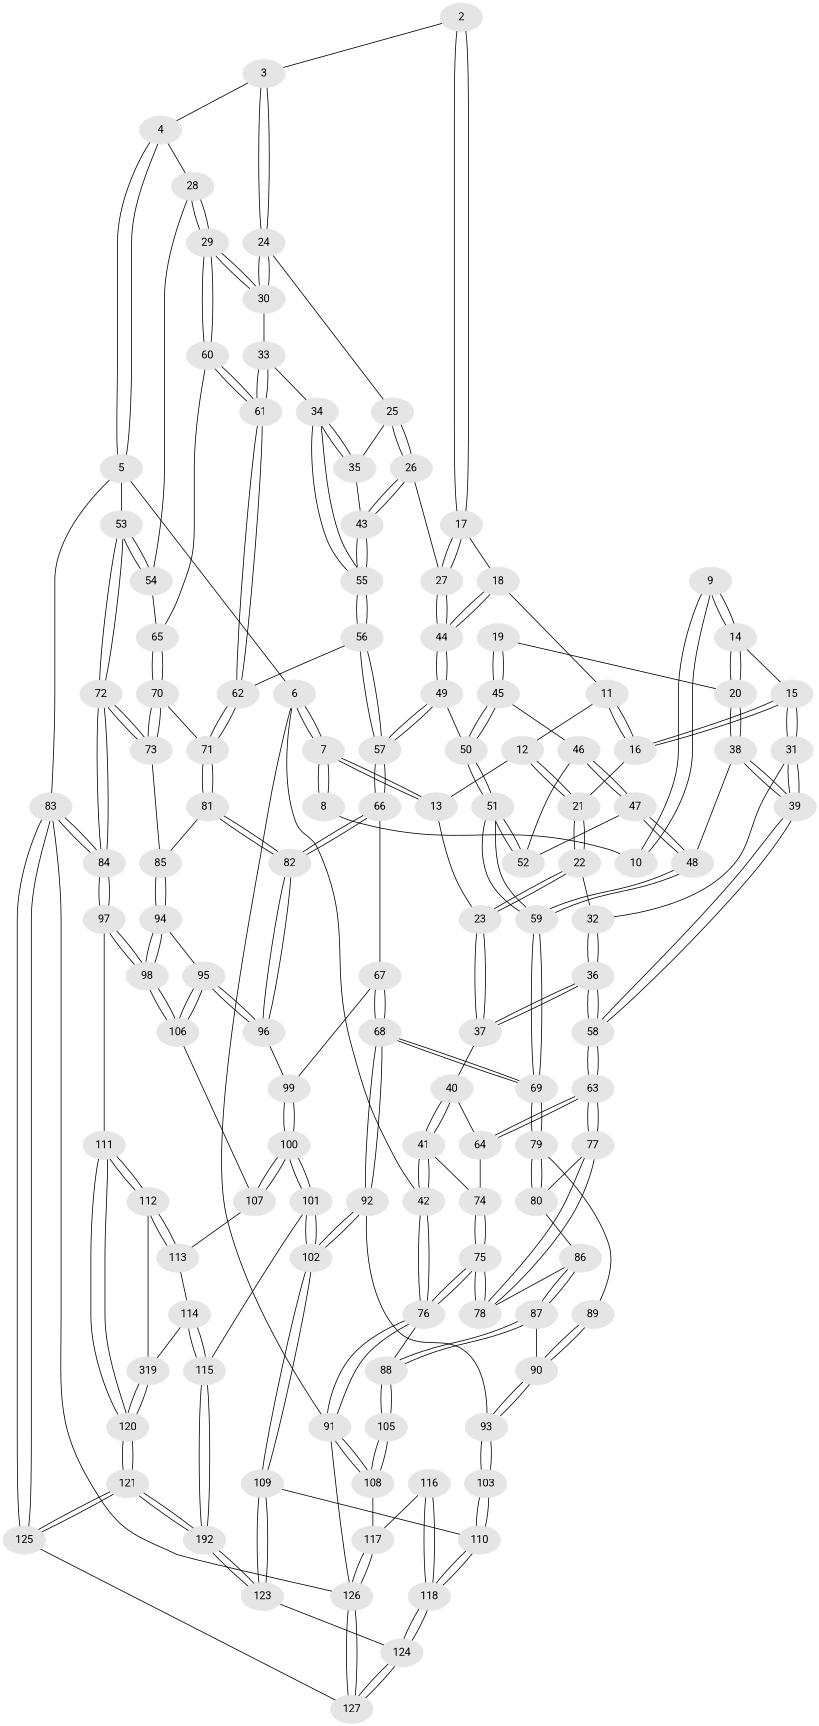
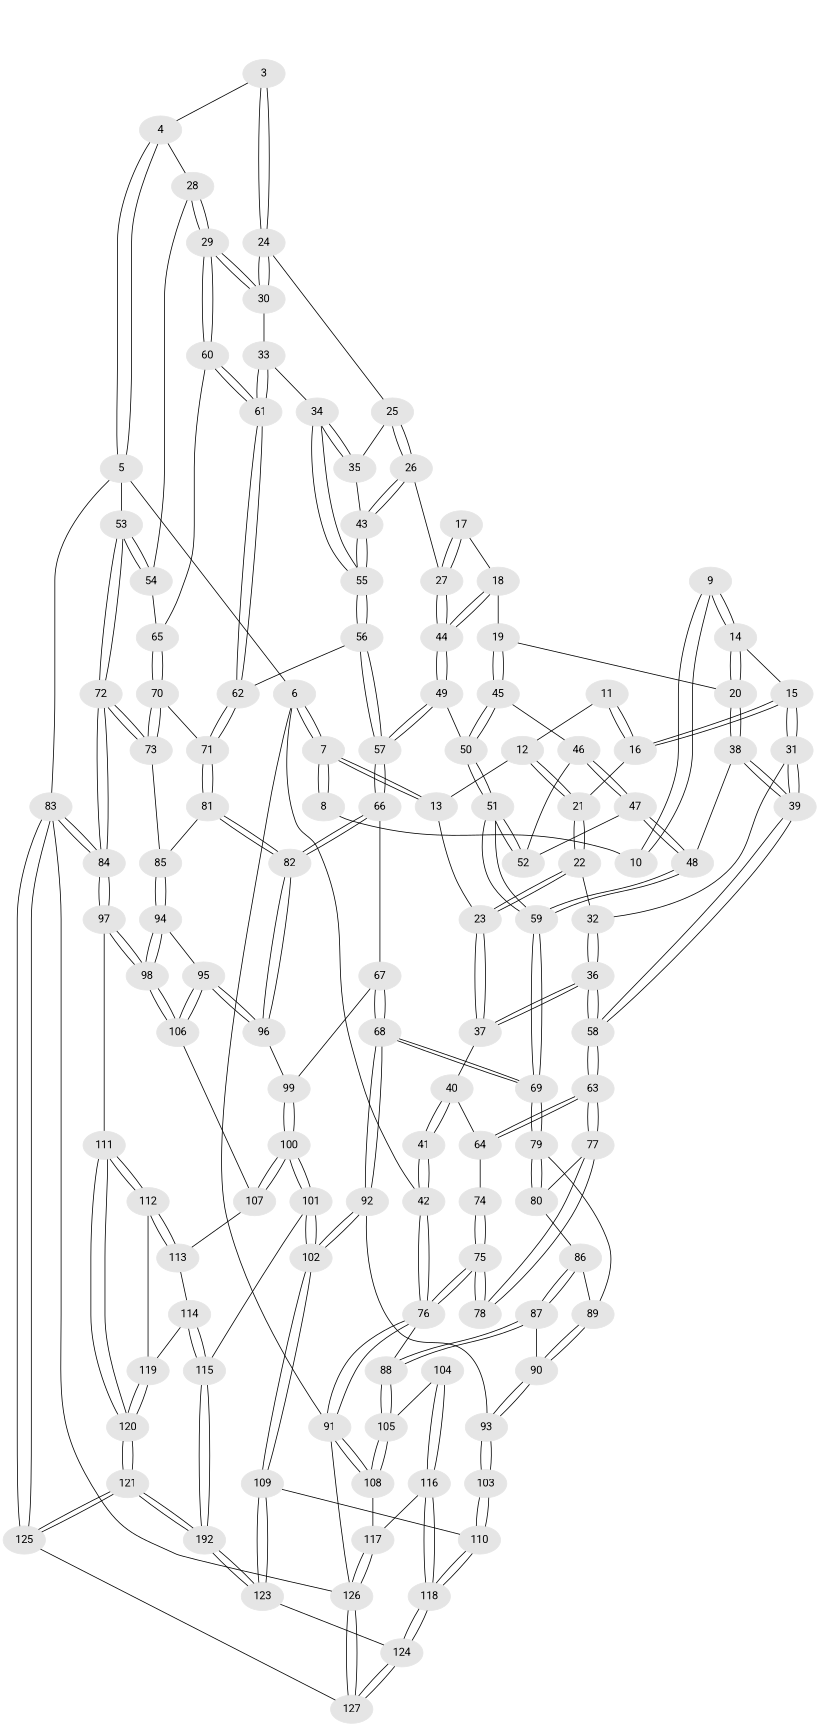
node "2": removed
edge "18" -- "11": now "18" -- "19"
edge "41" -- "74": removed
edge "86" -- "78": now "86" -- "89"
node "319": label "319" -> "119"
node "104": added
